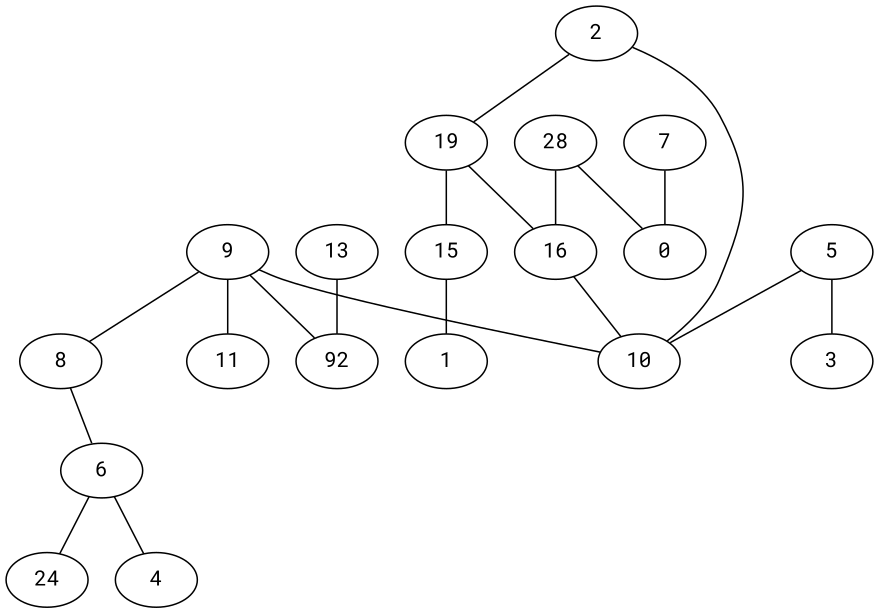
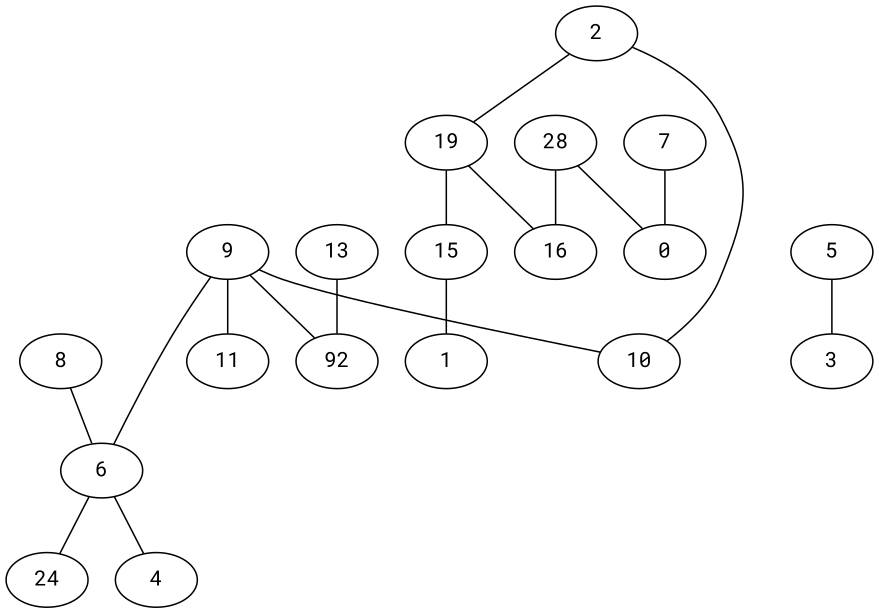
edge "9" -- "8": now "9" -- "6"
edge "16" -- "10": removed
edge "5" -- "10": removed
